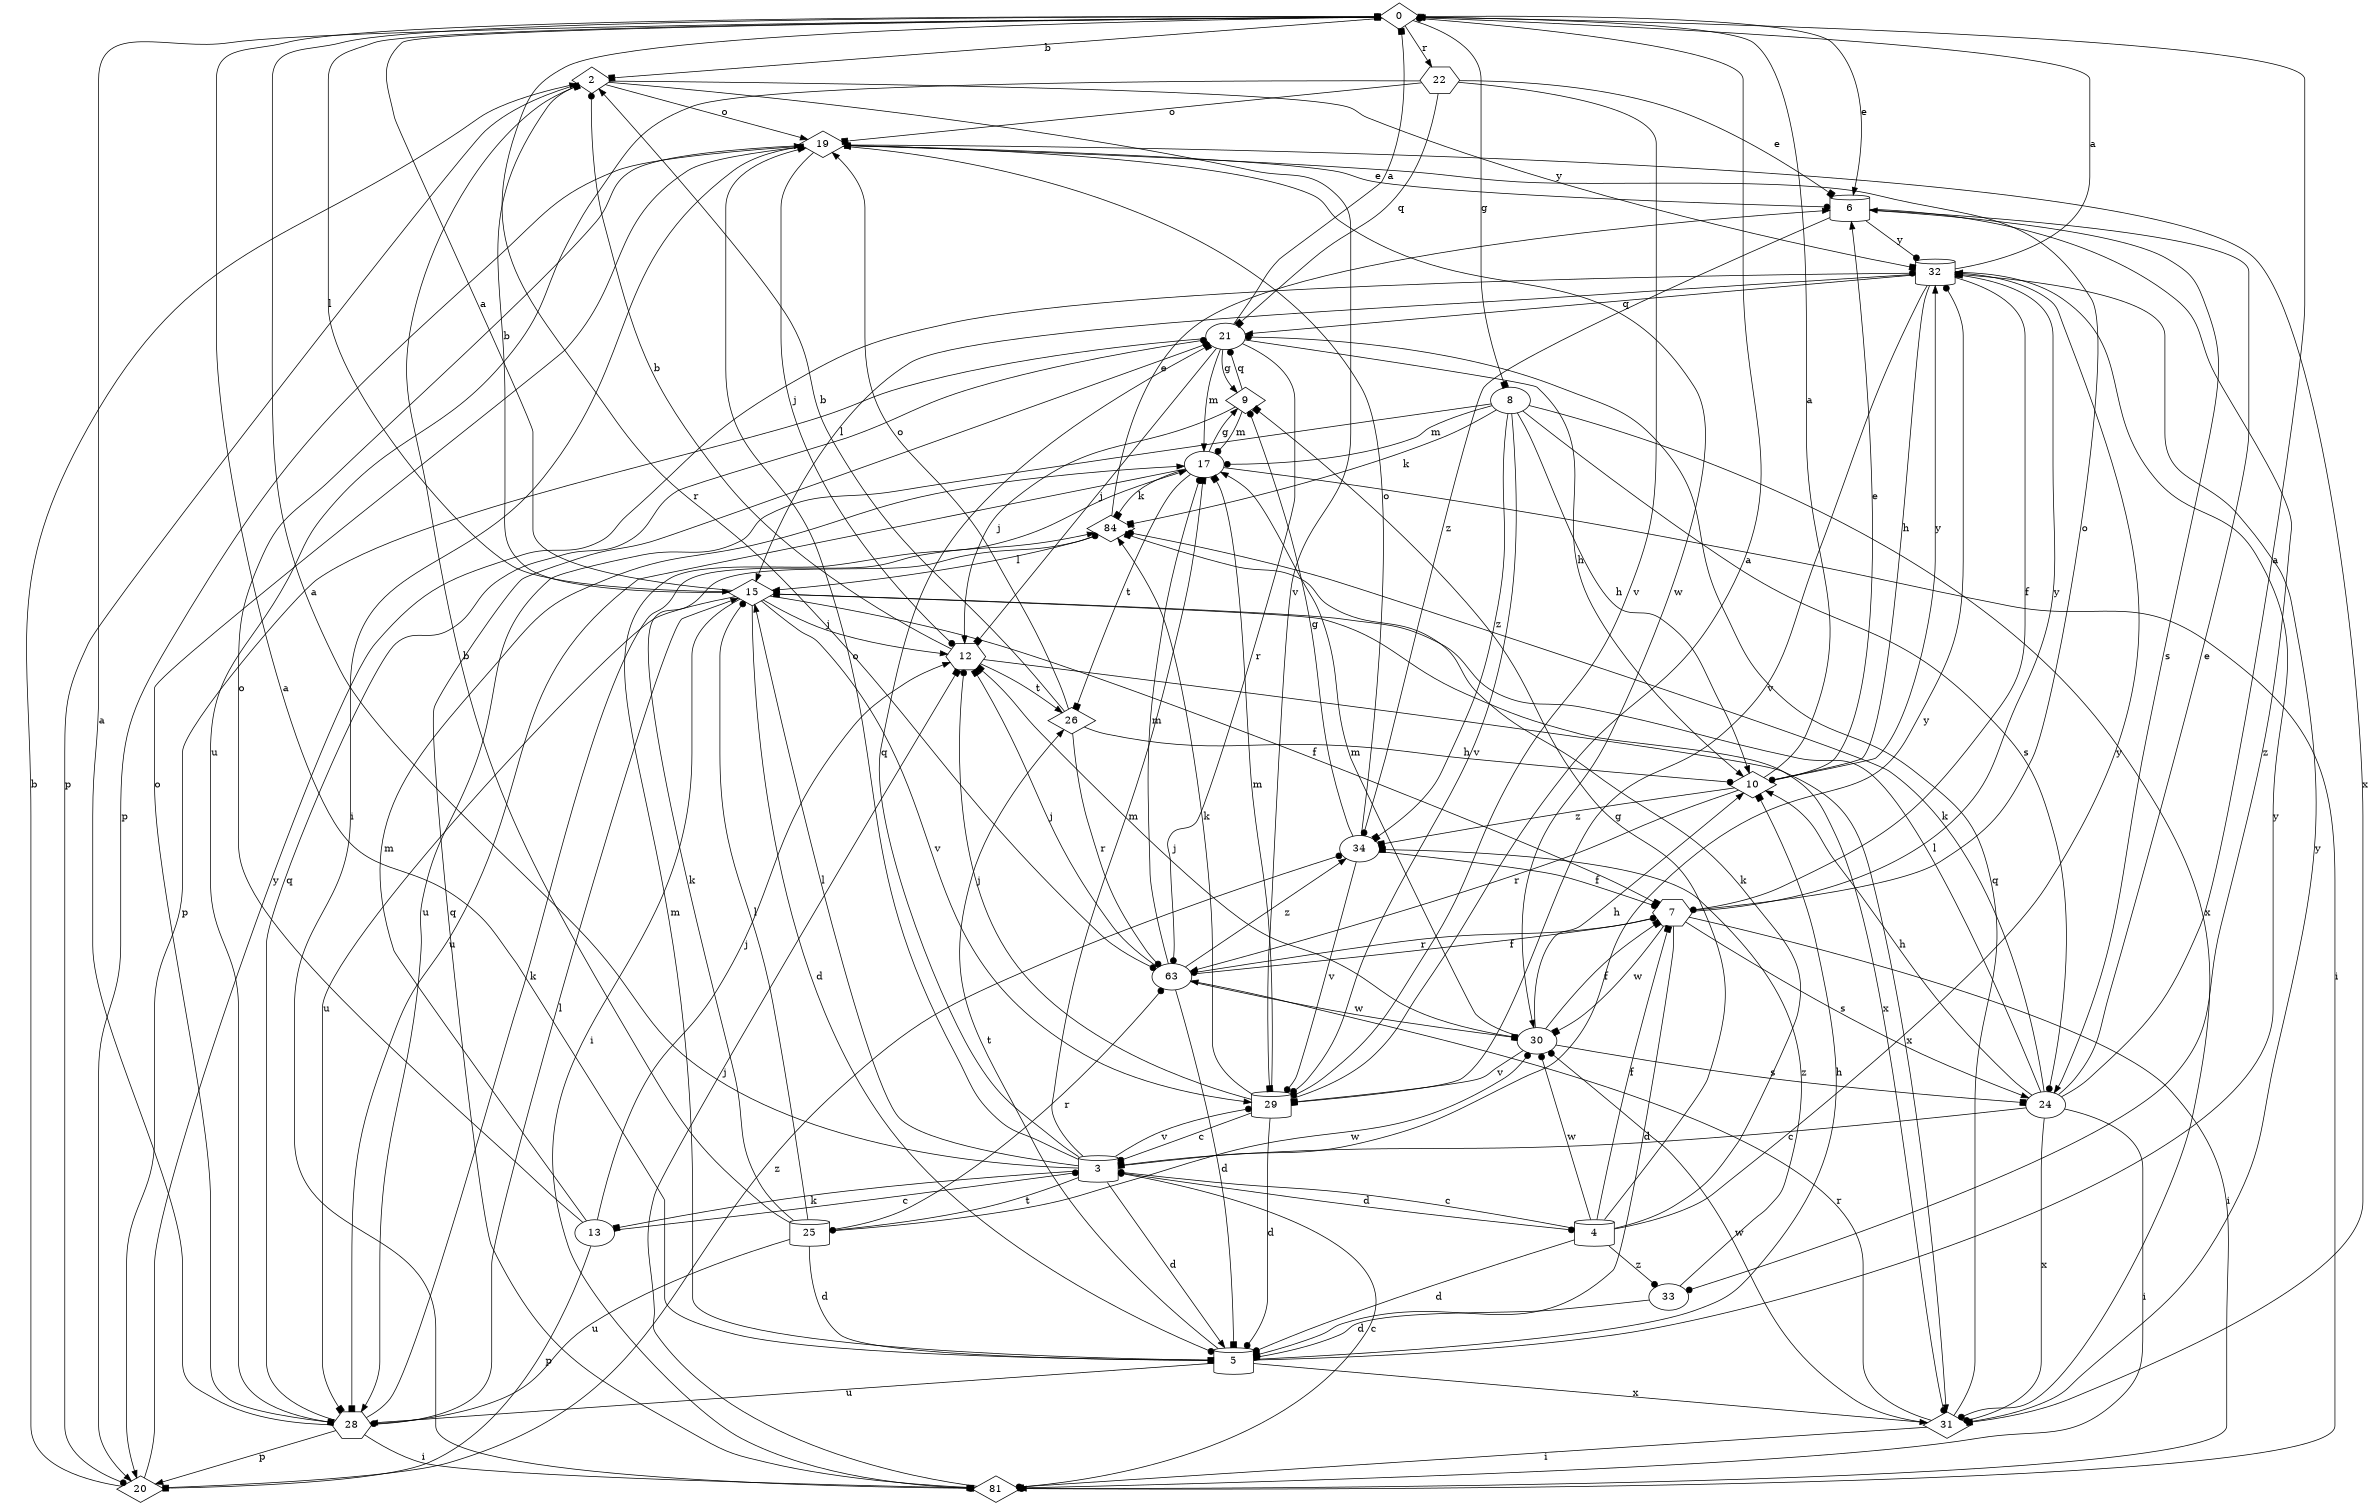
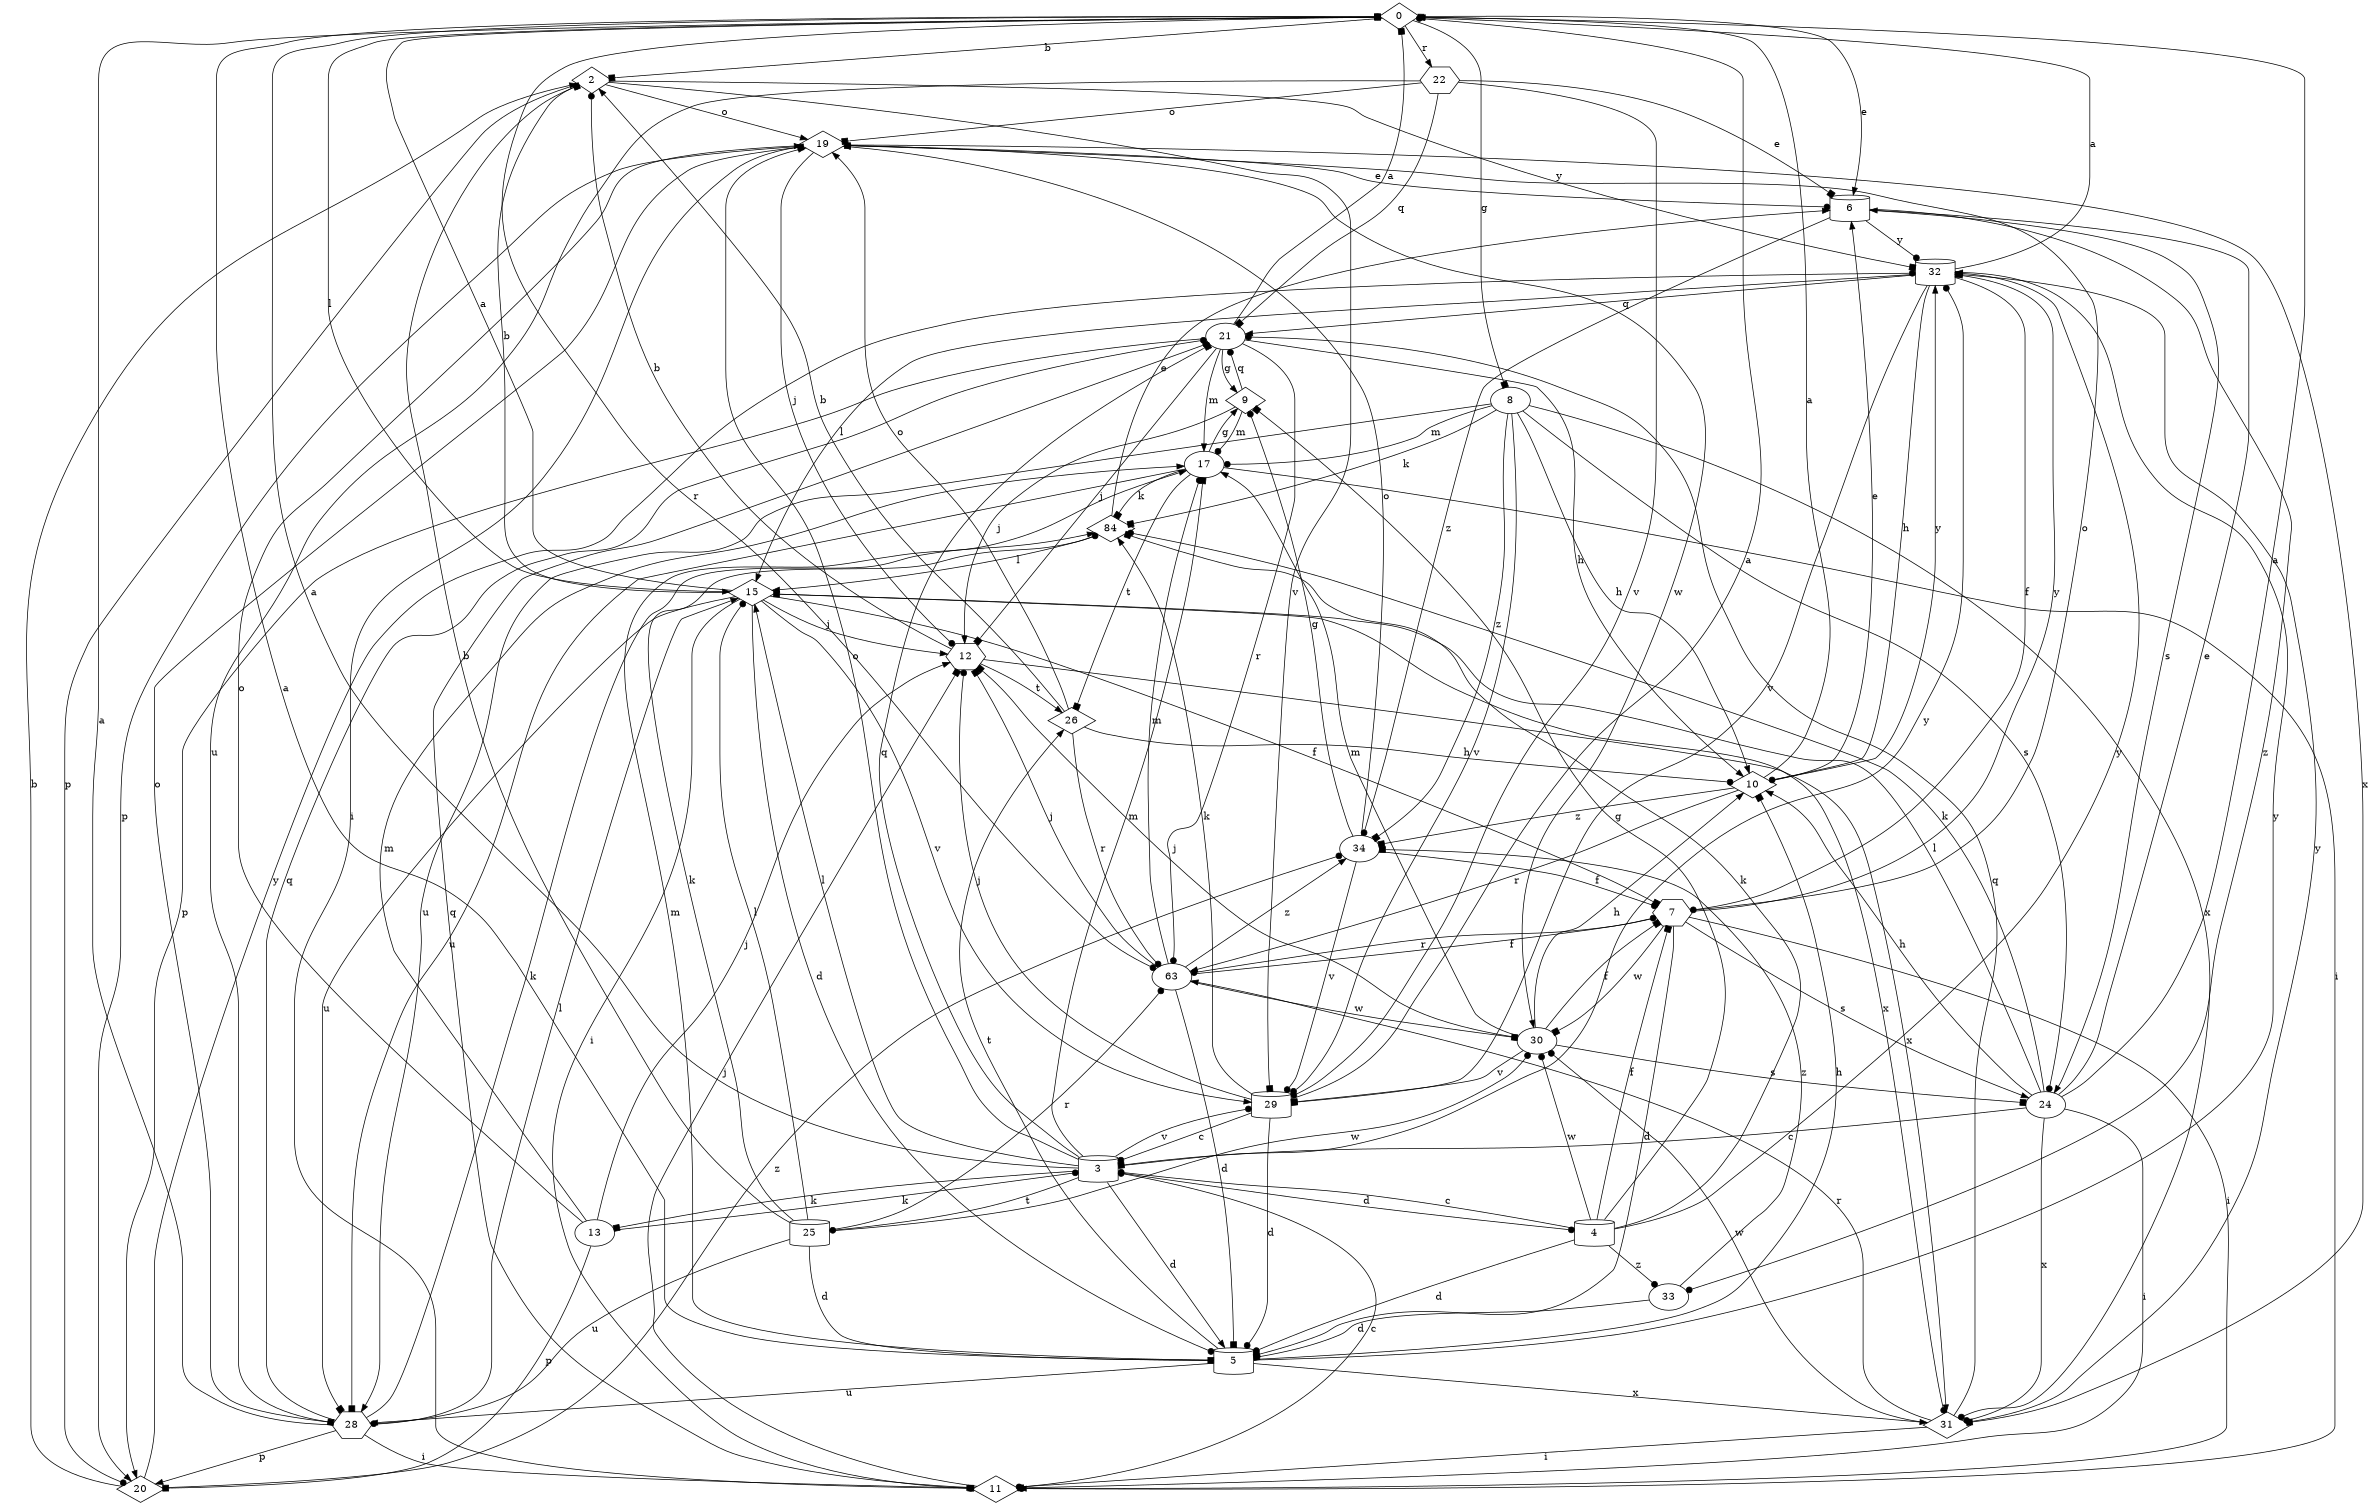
edge "29" -> "17": removed, label "m"
edge "13" -> "3": label "c" -> "k"
node "81": label "81" -> "11"
